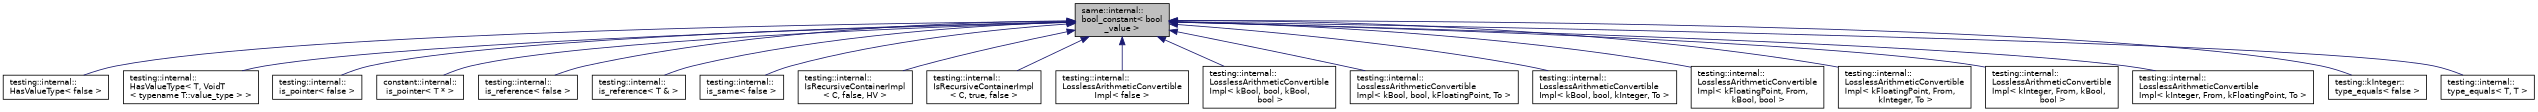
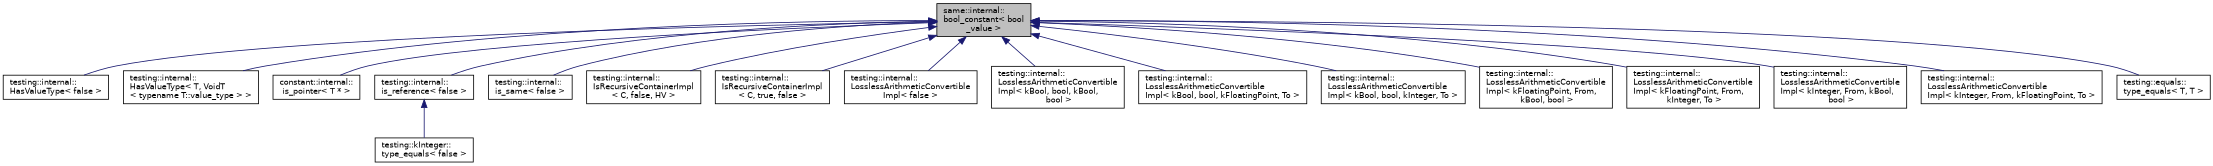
edge "testing::kInteger:: type_equals< false >" -> "same::internal:: bool_constant< bool _value >": now "testing::kInteger:: type_equals< false >" -> "testing::internal:: is_reference< false >"
node "testing::internal:: is_pointer< false >": removed
node "testing::internal:: is_reference< T & >": removed
node "testing::internal:: type_equals< T, T >": label "testing::internal:: type_equals< T, T >" -> "testing::equals:: type_equals< T, T >"
